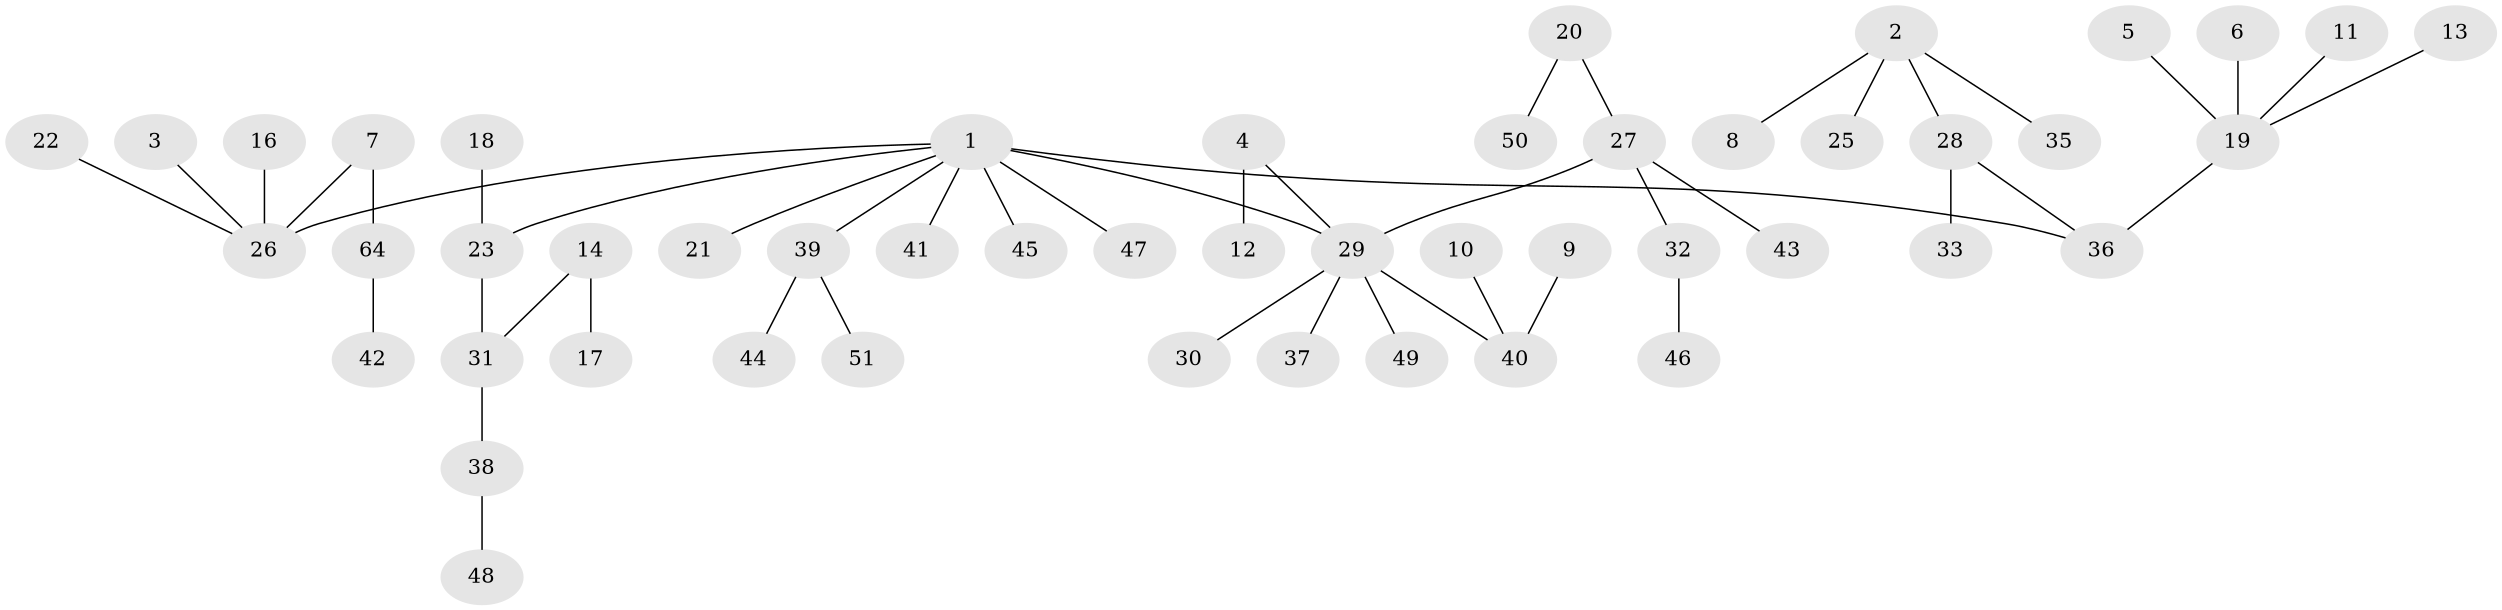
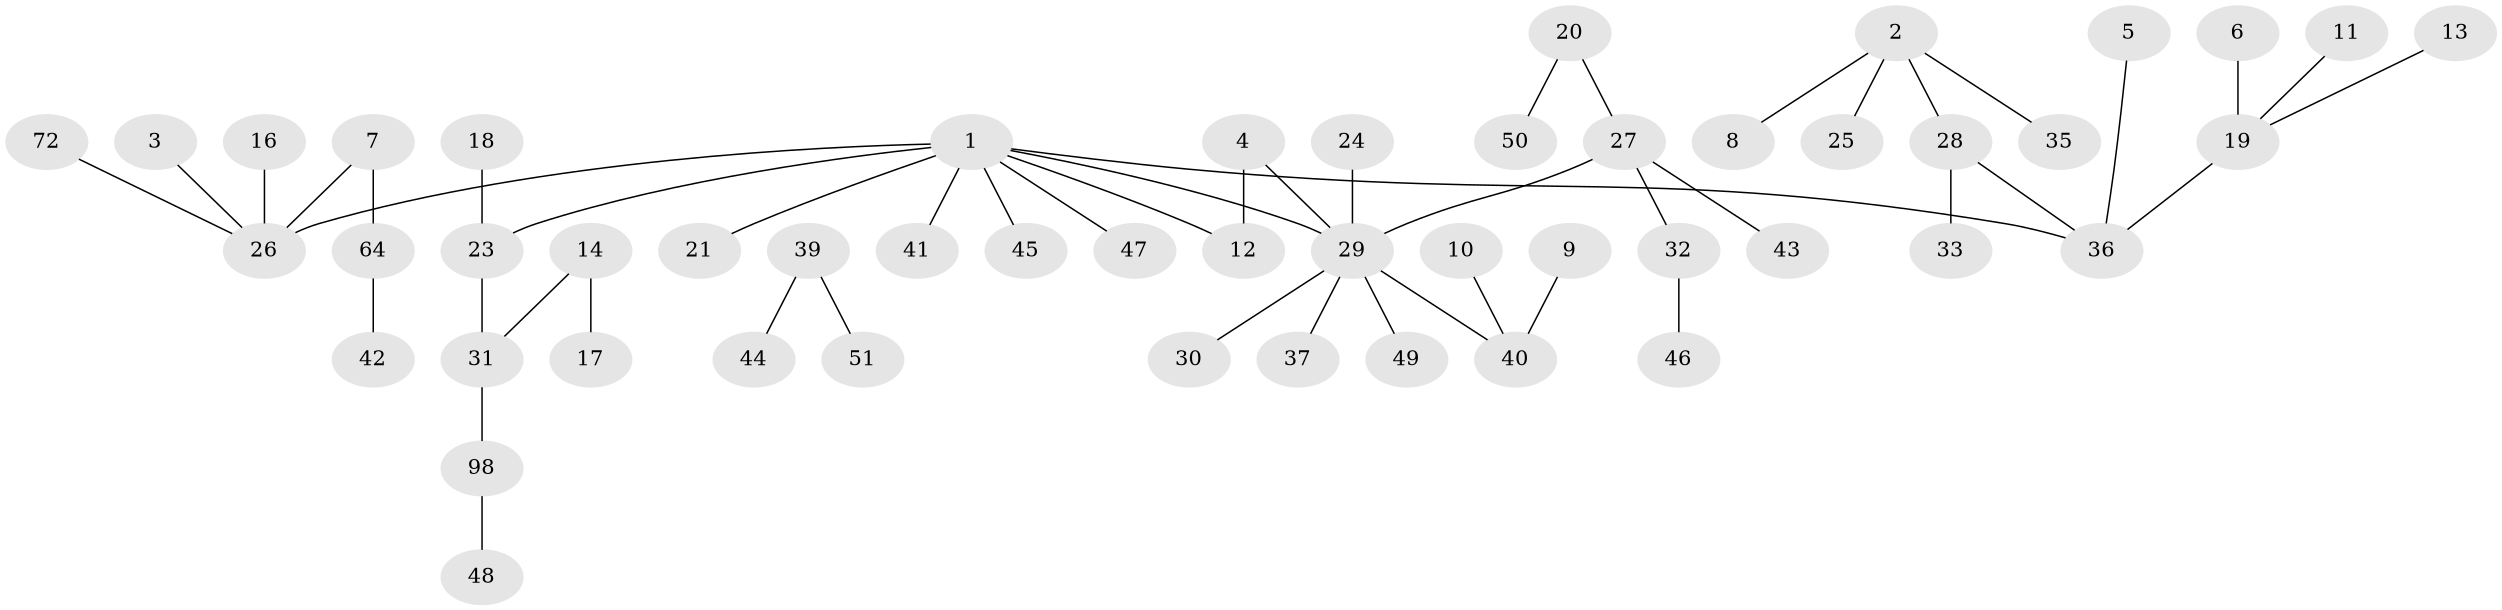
edge "5" -- "19": now "5" -- "36"
node "22": label "22" -> "72"
node "24": added
edge "1" -- "39": now "1" -- "12"
node "38": label "38" -> "98"
